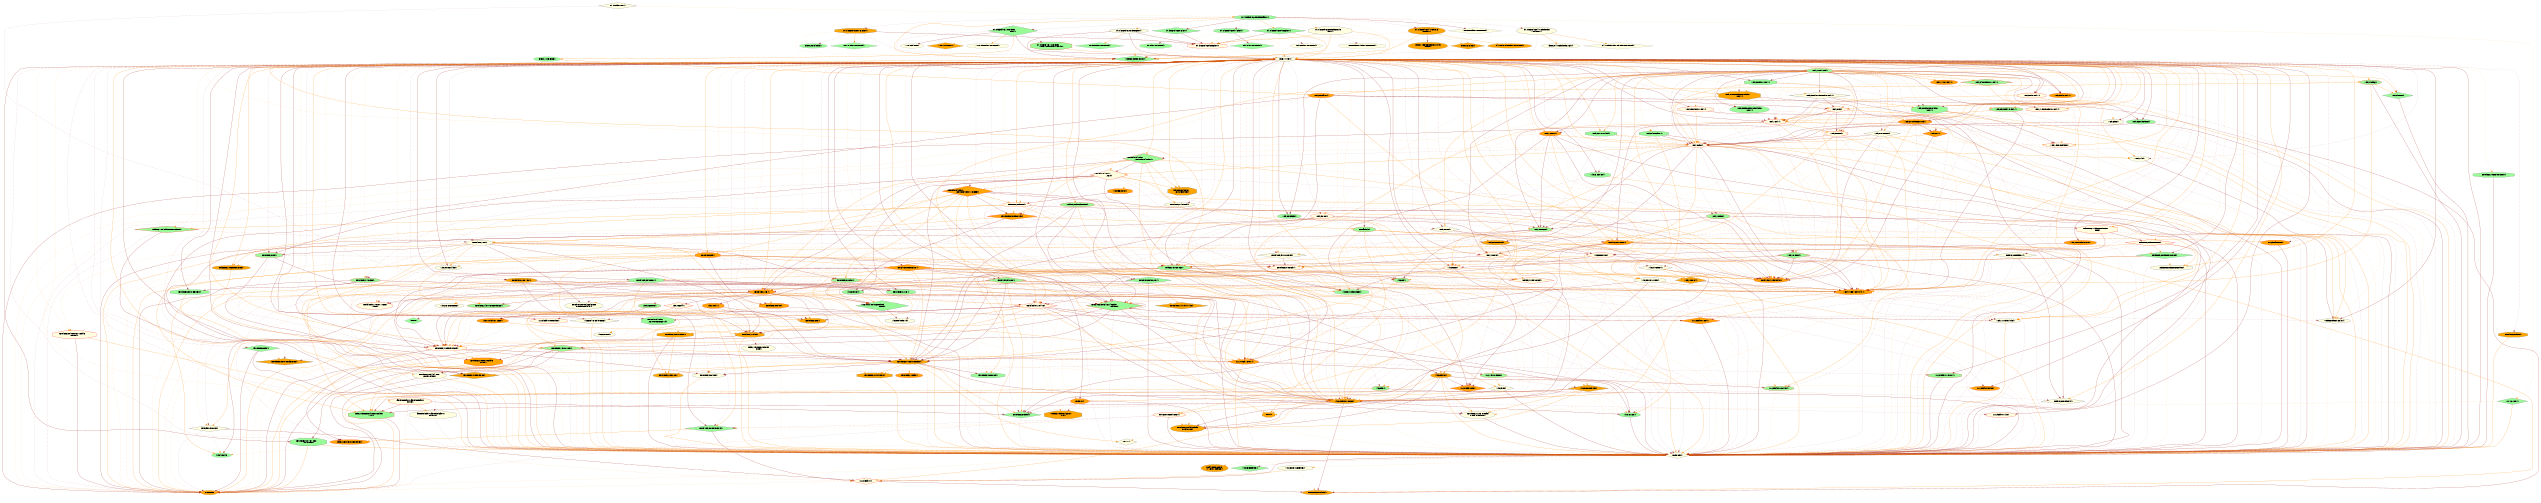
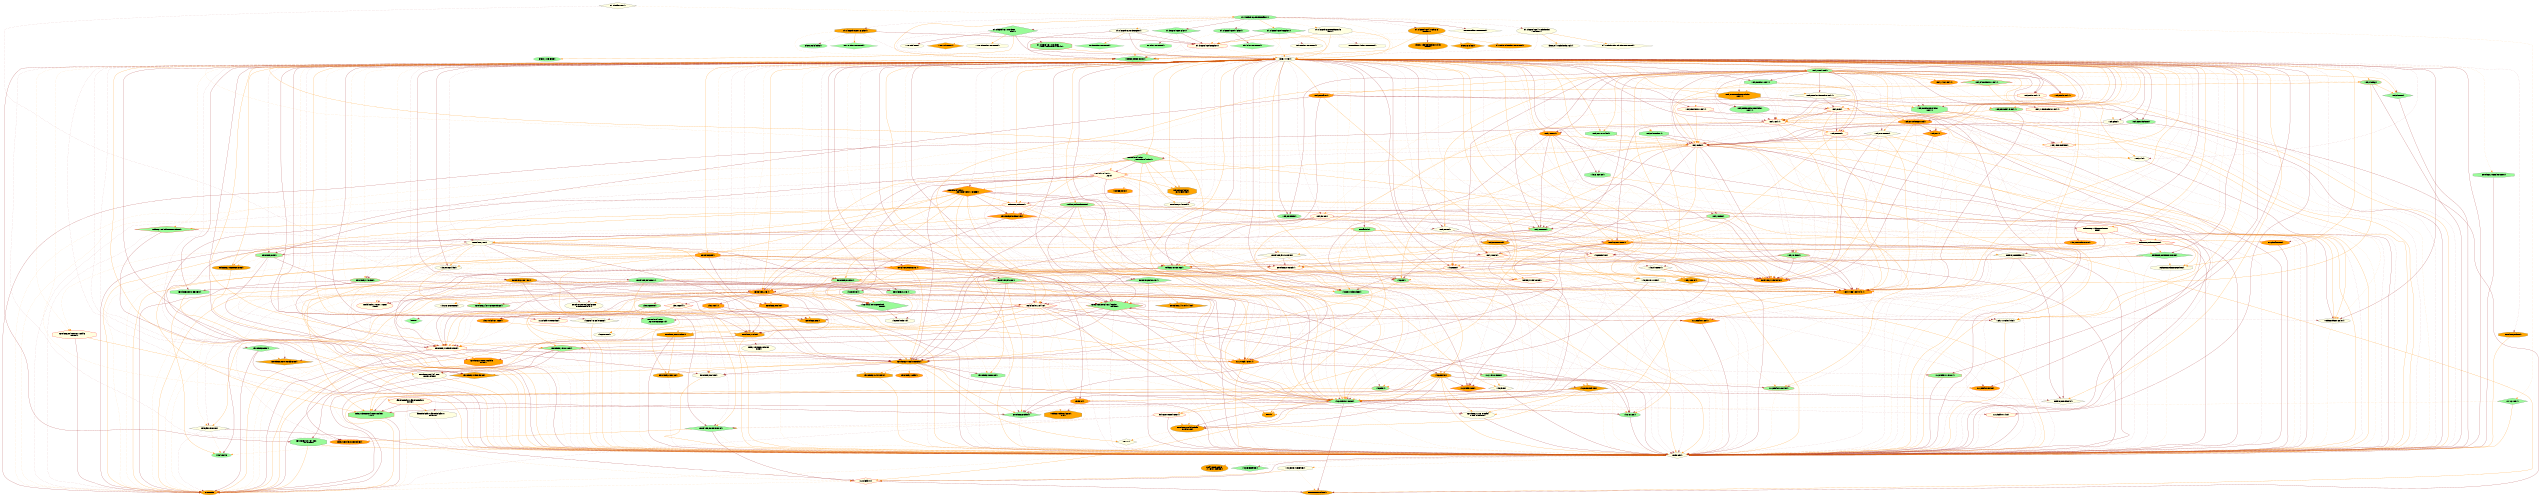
edge "Chaos/MLLevelset.h" -> "Math/Transform.h": now "CoreMinimal.h" -> "Math/Transform.h"
edge "Math/Vector.h" -> "Misc/Crc.h": added
node "Misc/AssertionMacros.h": fillcolor orange -> palegreen
